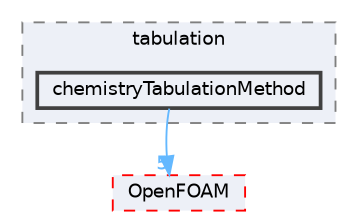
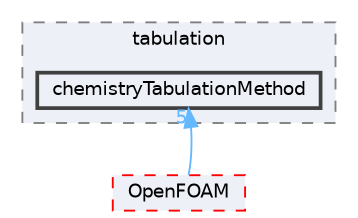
edge "chemistryTabulationMethod" -> "OpenFOAM": reversed
